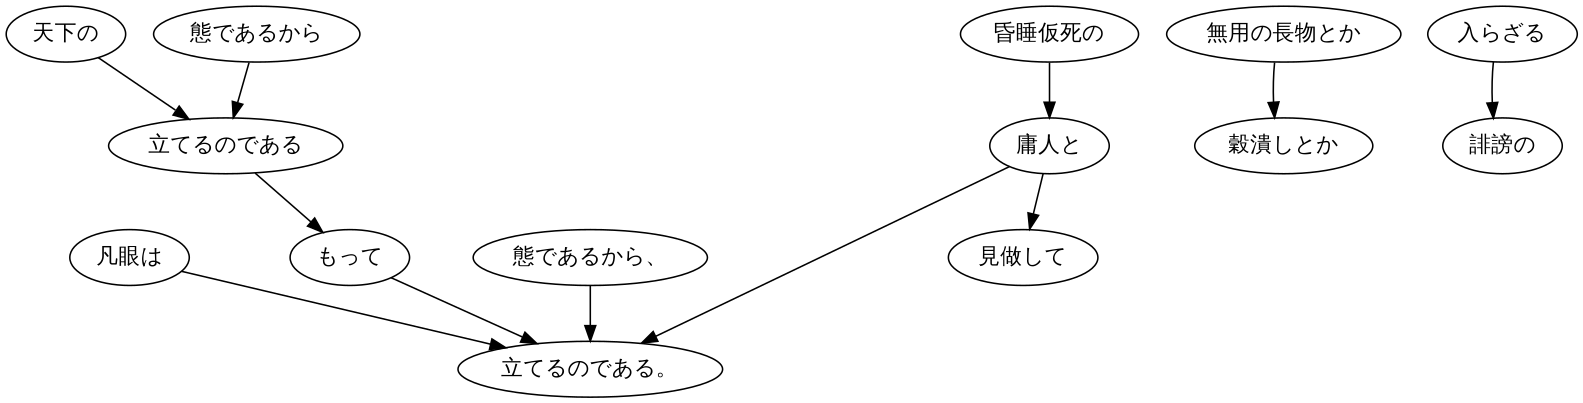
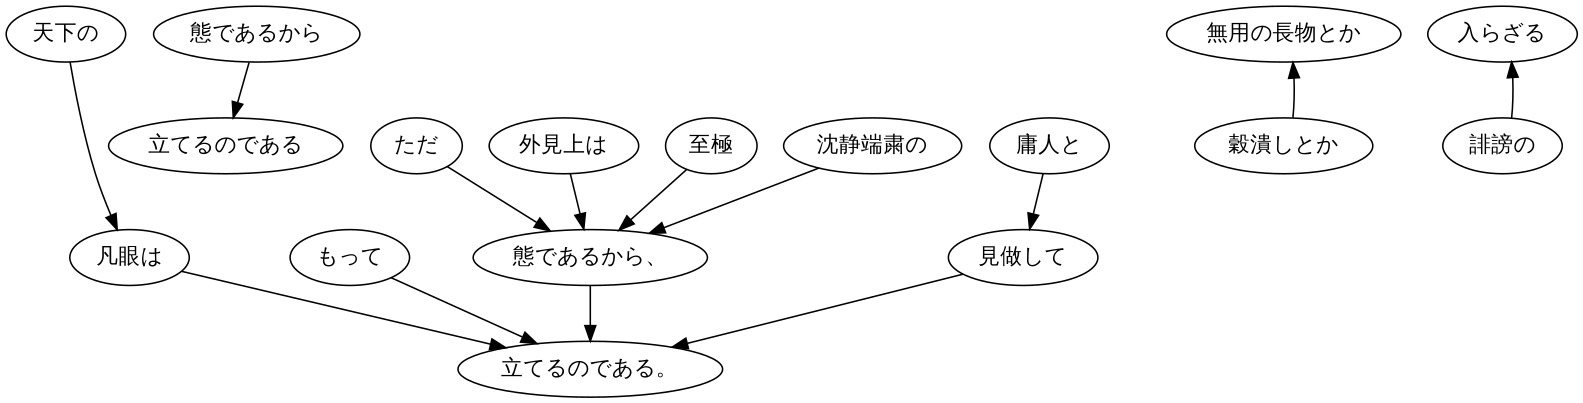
node "昏睡仮死の": removed
edge "無用の長物とか" -> "穀潰しとか": reversed
edge "入らざる" -> "誹謗の": reversed
edge "天下の" -> "立てるのである": now "天下の" -> "凡眼は"
node "ただ": added
node "外見上は": added
node "至極": added
node "沈静端粛の": added
edge "立てるのである" -> "もって": removed
edge "庸人と" -> "立てるのである。": now "見做して" -> "立てるのである。"
